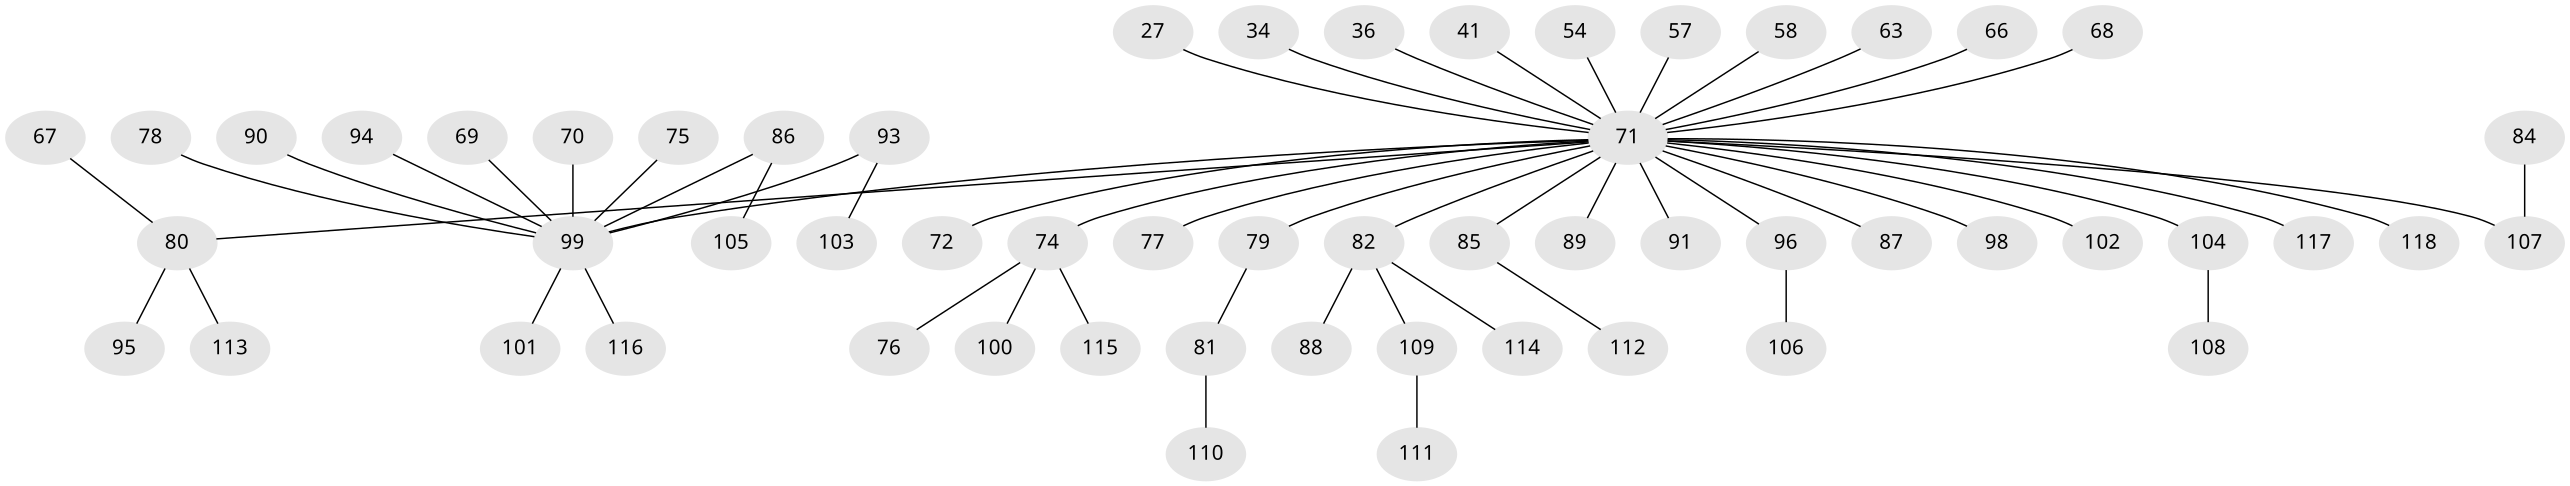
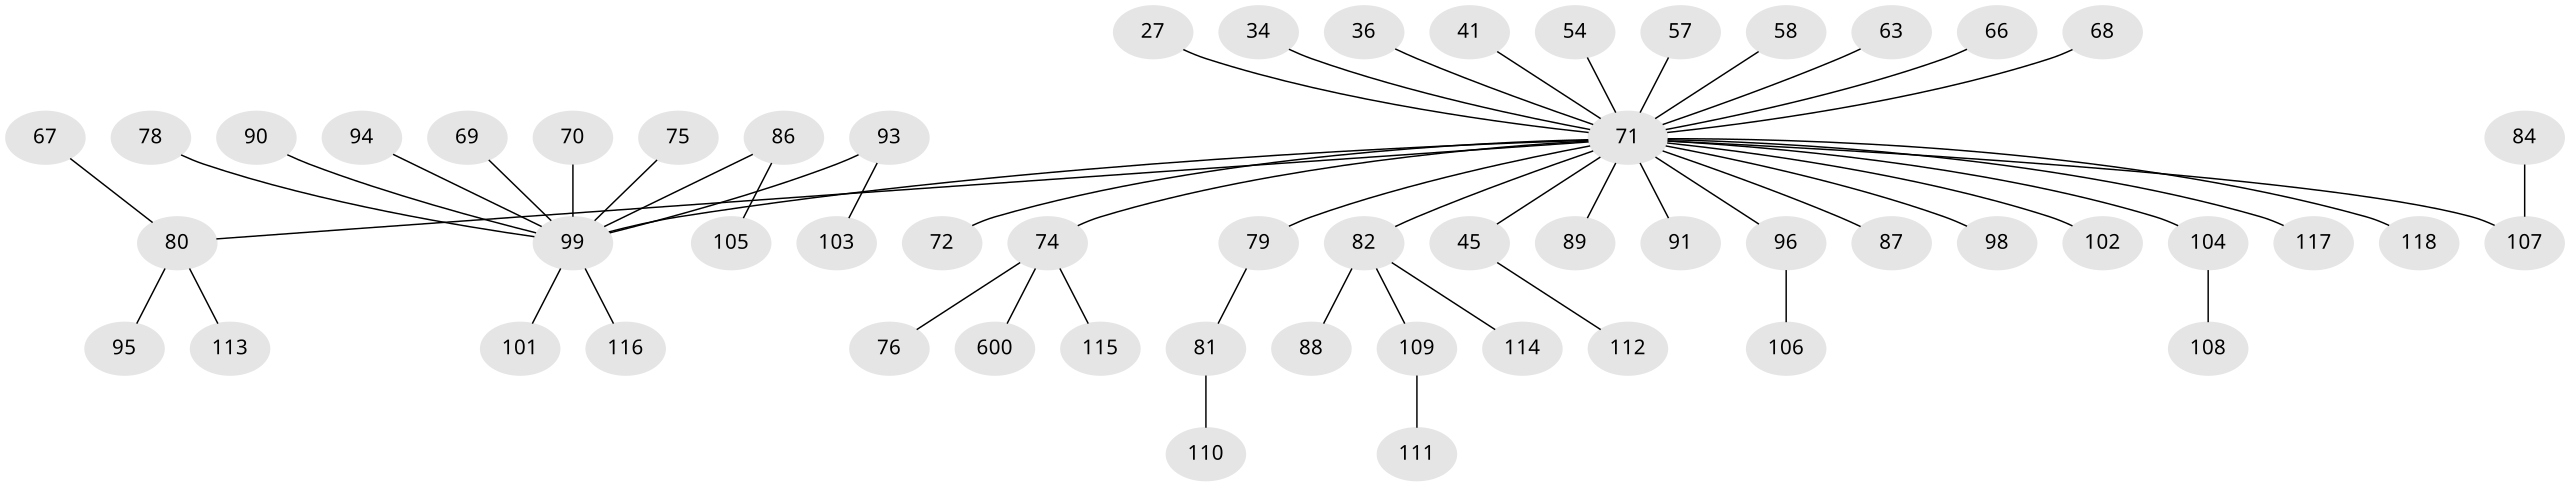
node "77": removed
node "85": label "85" -> "45"
node "100": label "100" -> "600"
